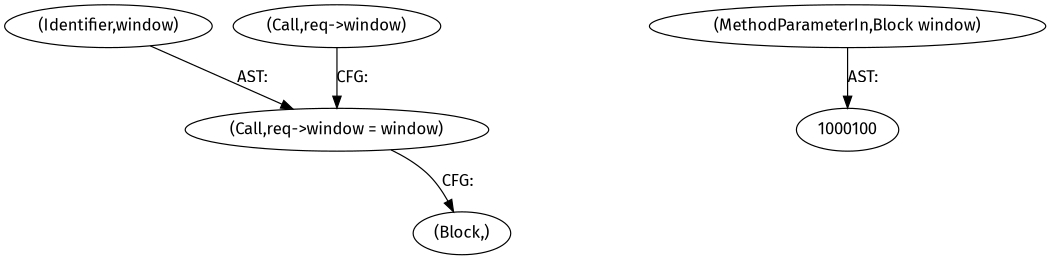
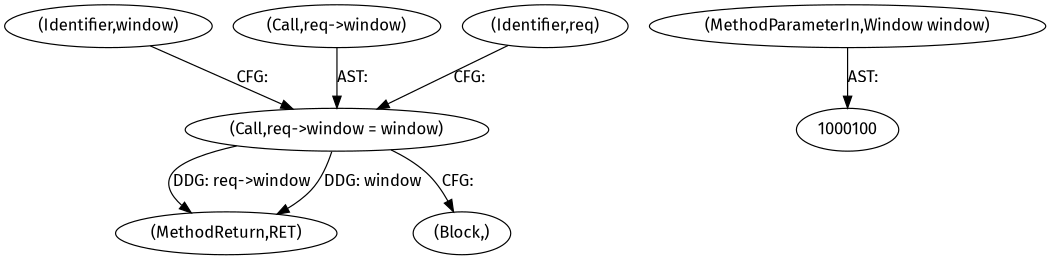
node "(Identifier,req)": added
node "(MethodParameterIn,Block window)": label "(MethodParameterIn,Block window)" -> "(MethodParameterIn,Window window)"
edge "(Identifier,window)" -> "(Call,req->window = window)": label "AST: " -> "CFG: "
edge "(Call,req->window)" -> "(Call,req->window = window)": label "CFG: " -> "AST: "
node "(MethodReturn,RET)": added
